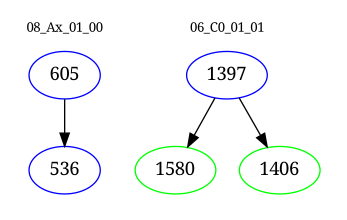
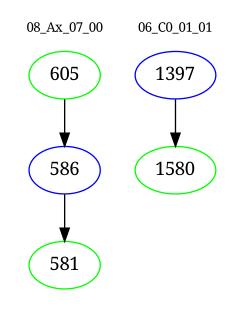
cluster "08_Ax_01_00": label "08_Ax_01_00" -> "08_Ax_07_00"
node "605": color blue -> green
node "536": label "536" -> "586"
node "1406": removed
node "581": added
